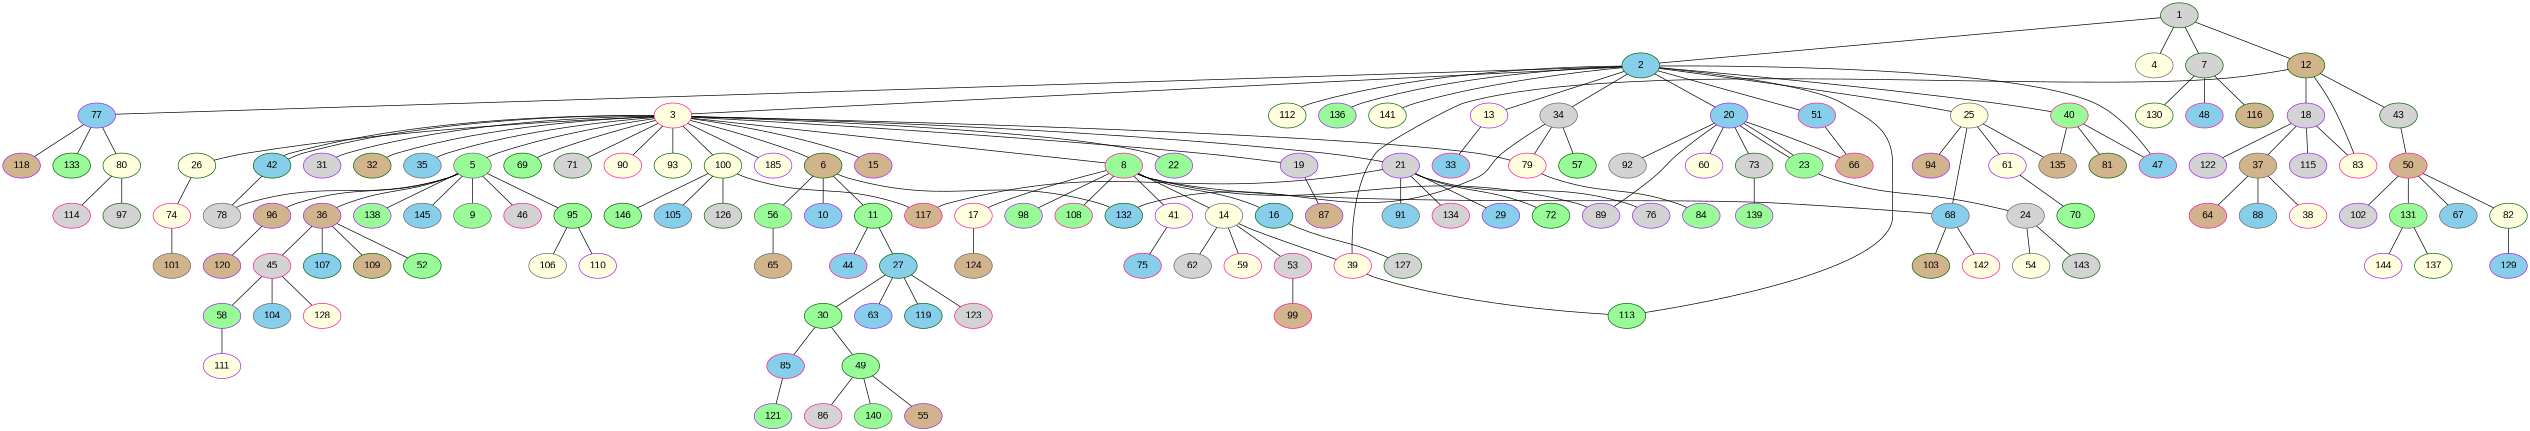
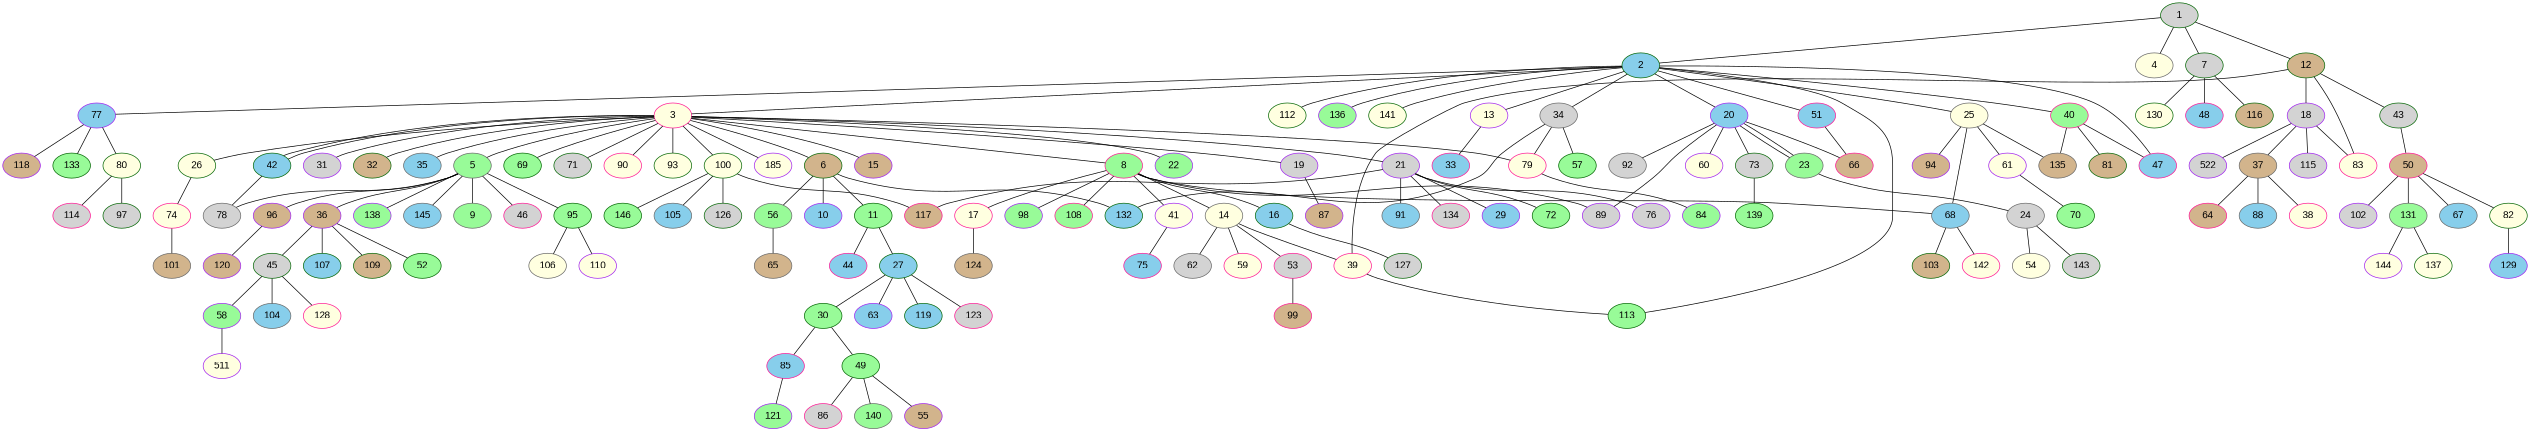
node "122": label "122" -> "522"
node "139": color purple -> darkgreen
node "45": color deeppink -> darkgreen
node "111": label "111" -> "511"
